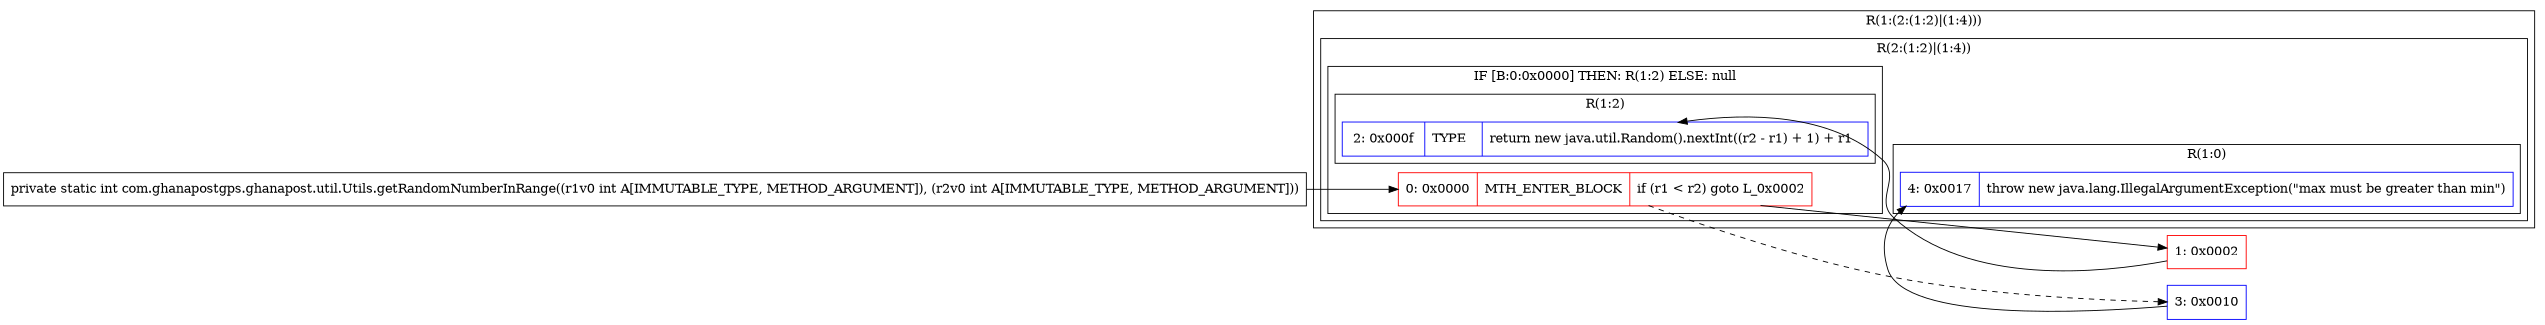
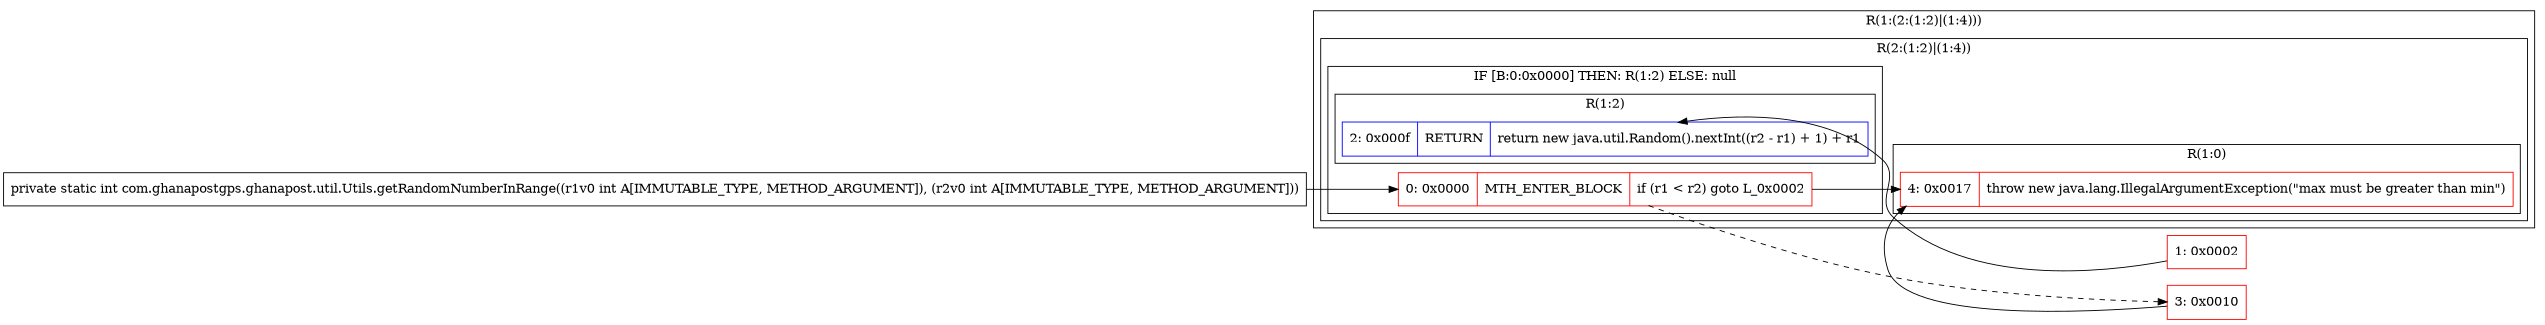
node "2: 0x000f": text "TYPE" -> "RETURN"
node "4: 0x0017": color blue -> red
edge "0: 0x0000" -> "1: 0x0002": now "0: 0x0000" -> "4: 0x0017"
node "3: 0x0010": color blue -> red
